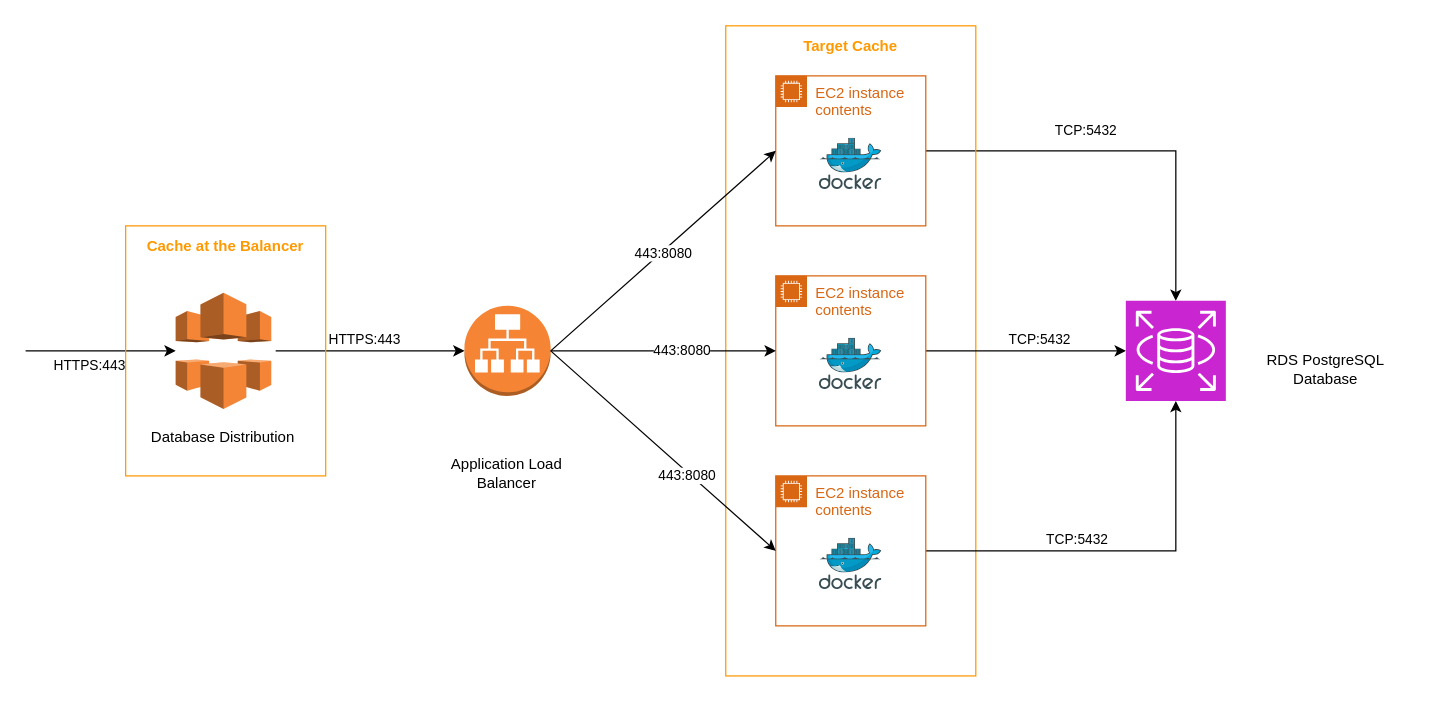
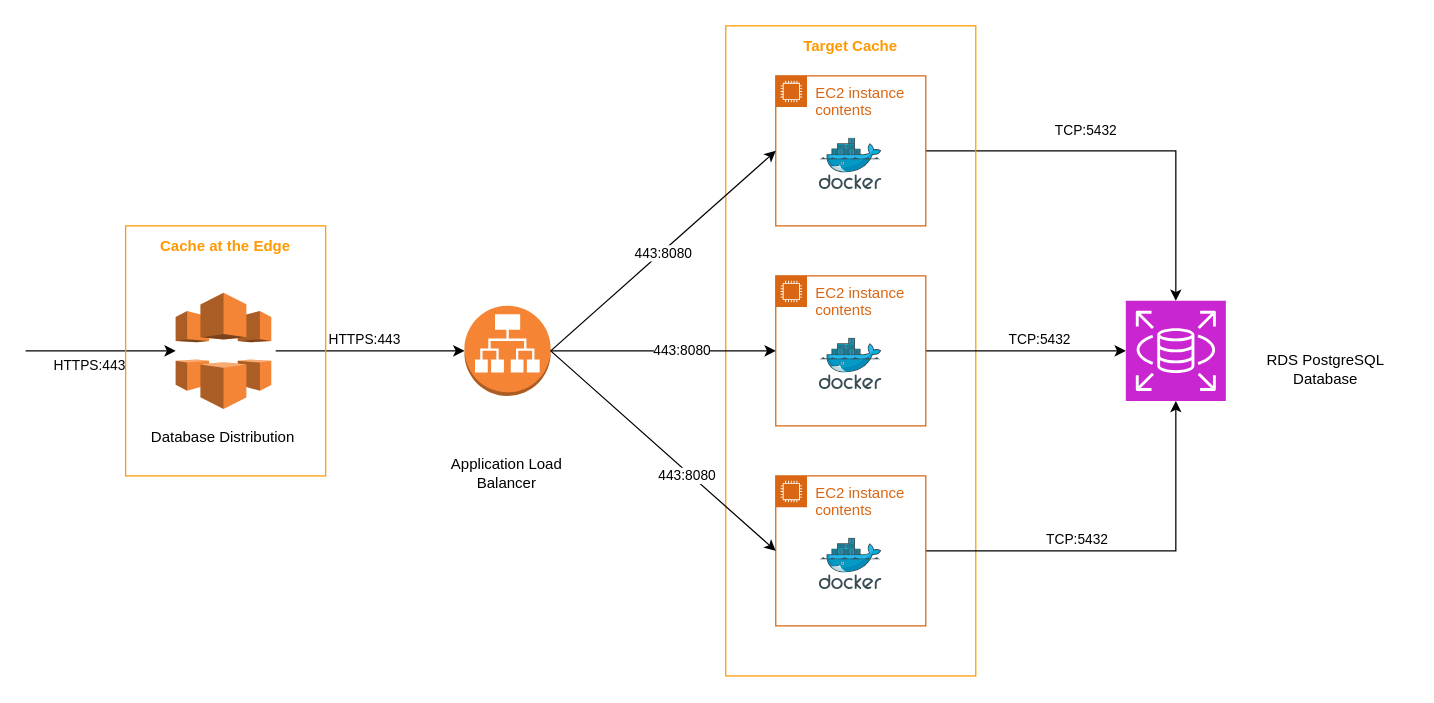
node "Cache at the Balancer": label "Cache at the Balancer" -> "Cache at the Edge"
